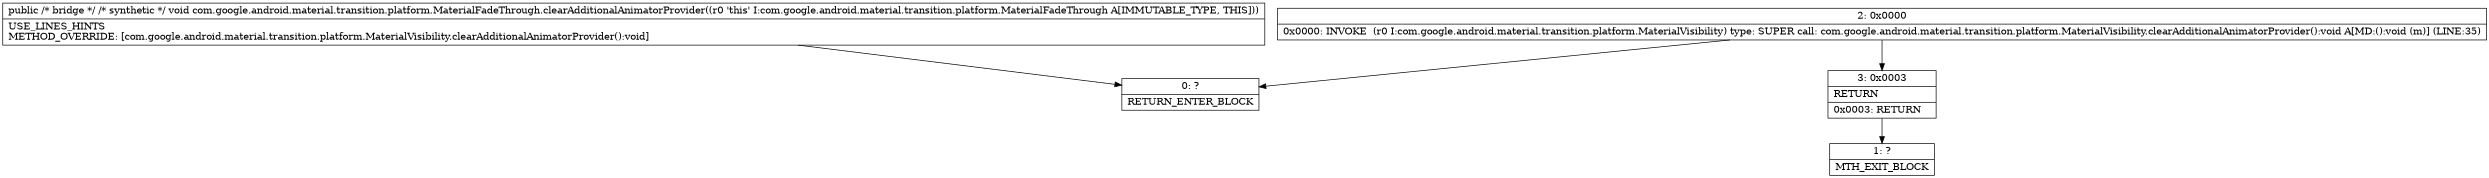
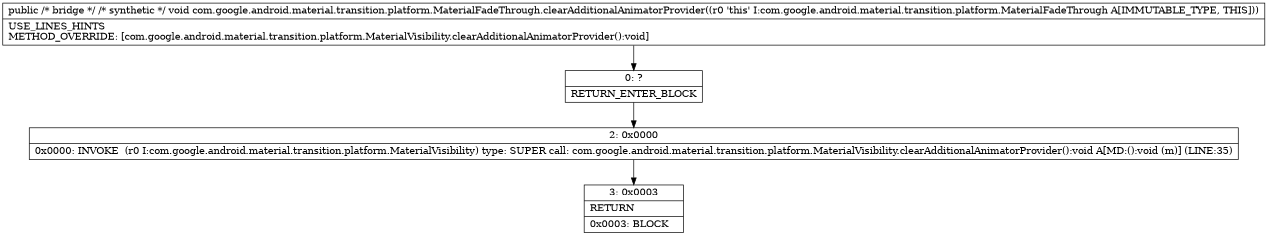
edge "2: 0x0000" -> "0: ?": reversed
node "3: 0x0003": text "0x0003: RETURN" -> "0x0003: BLOCK"
node "1: ?": removed
